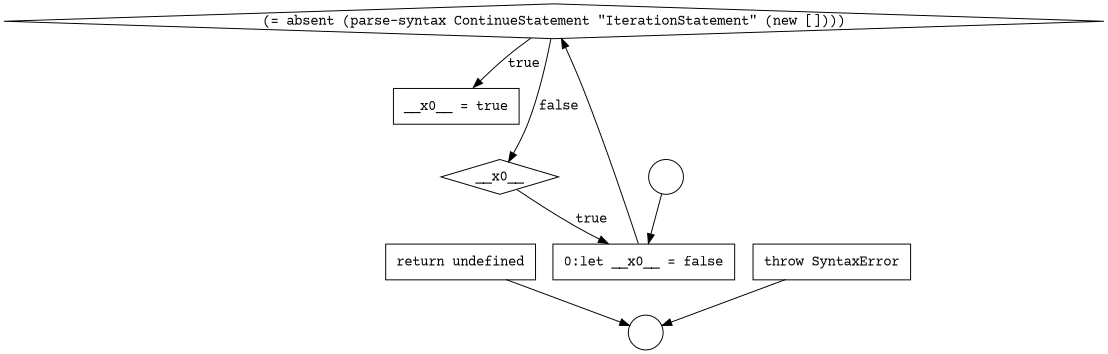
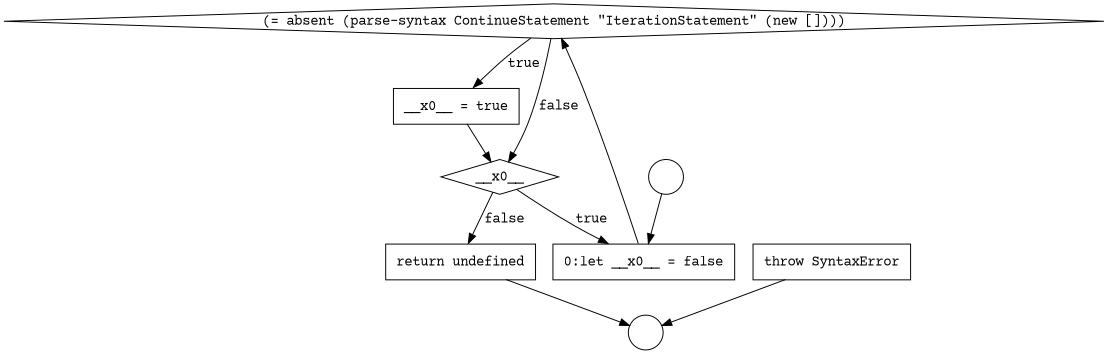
edge "__x0__ = true" -> "__x0__": added
edge "__x0__" -> "return undefined": added, label "false"
